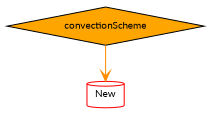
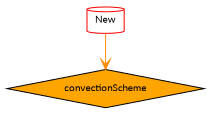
edge "convectionScheme" -> "New": reversed
